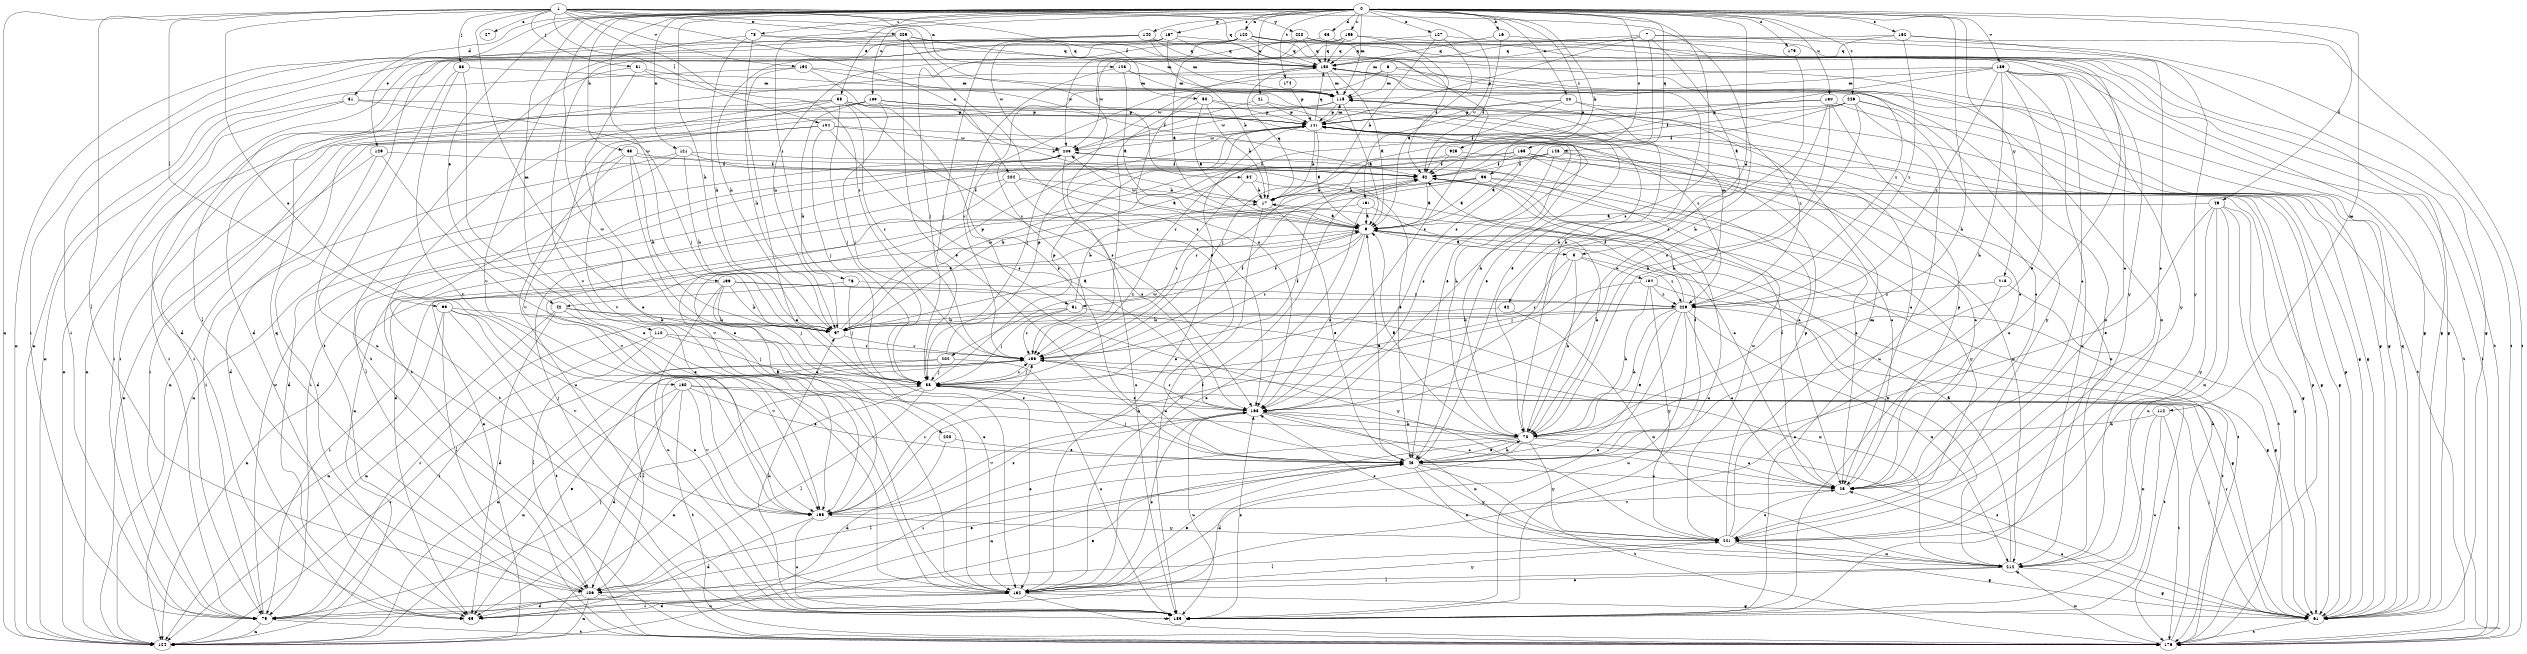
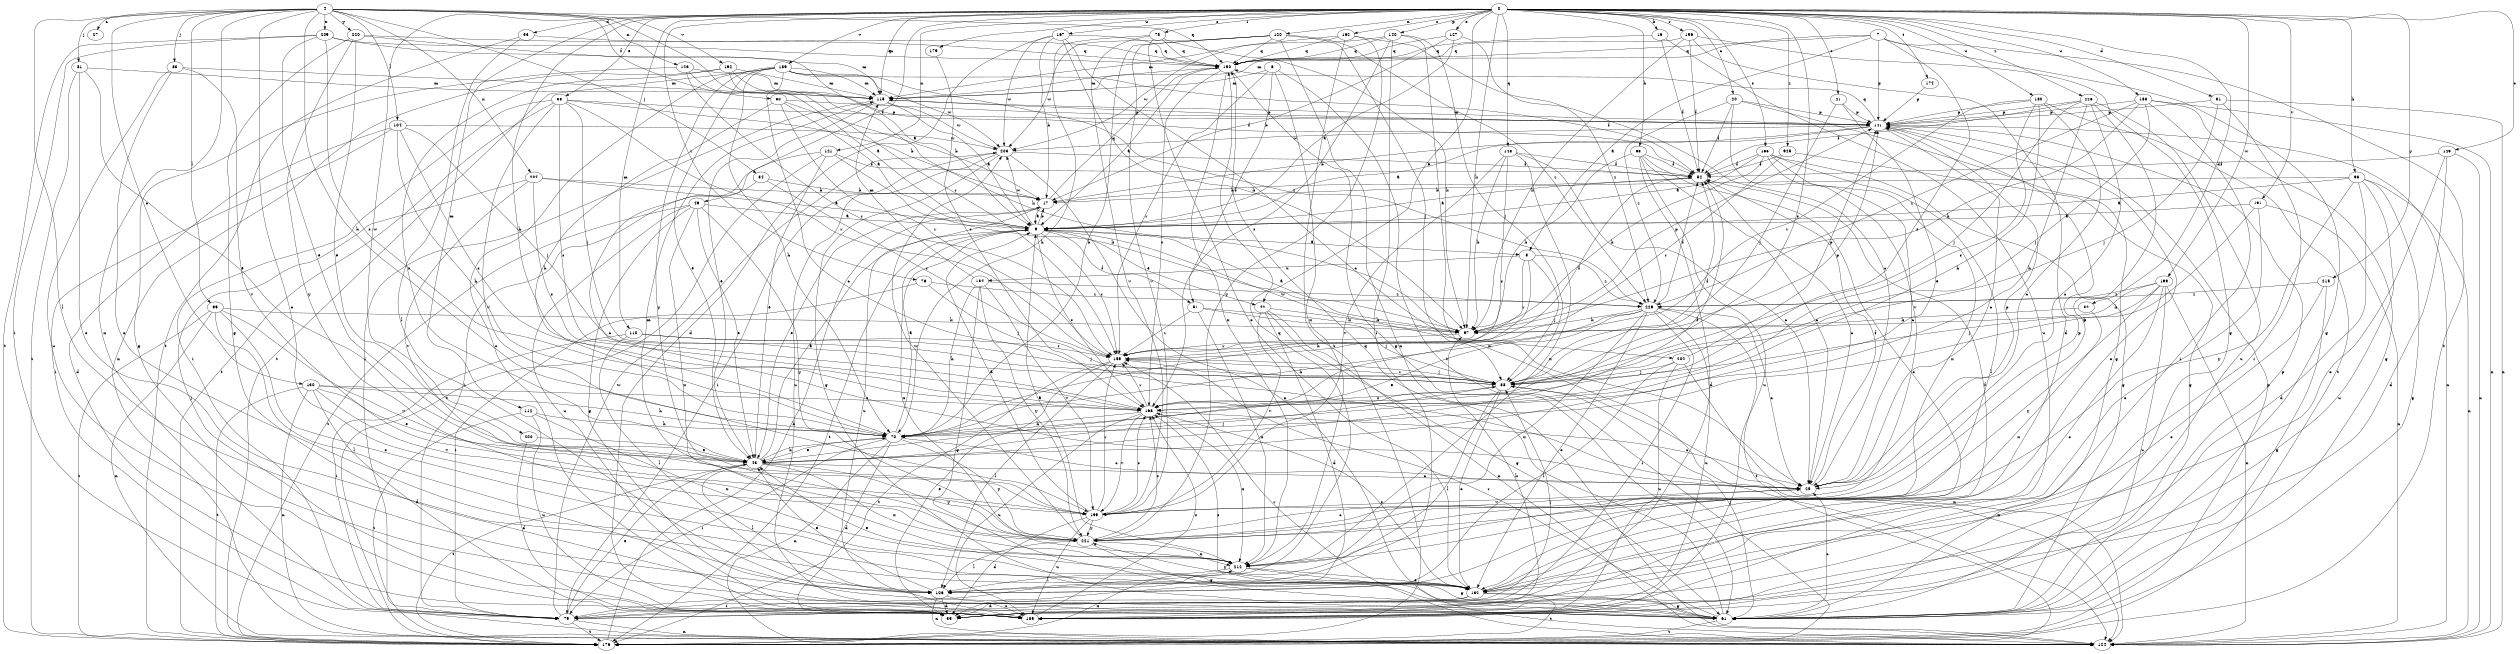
node "1": label "1" -> "4"
edge "120" -> "61": now "203" -> "61"
edge "51" -> "17": now "9" -> "17"
